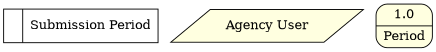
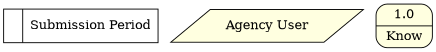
node "1.0": text "Period" -> "Know"
